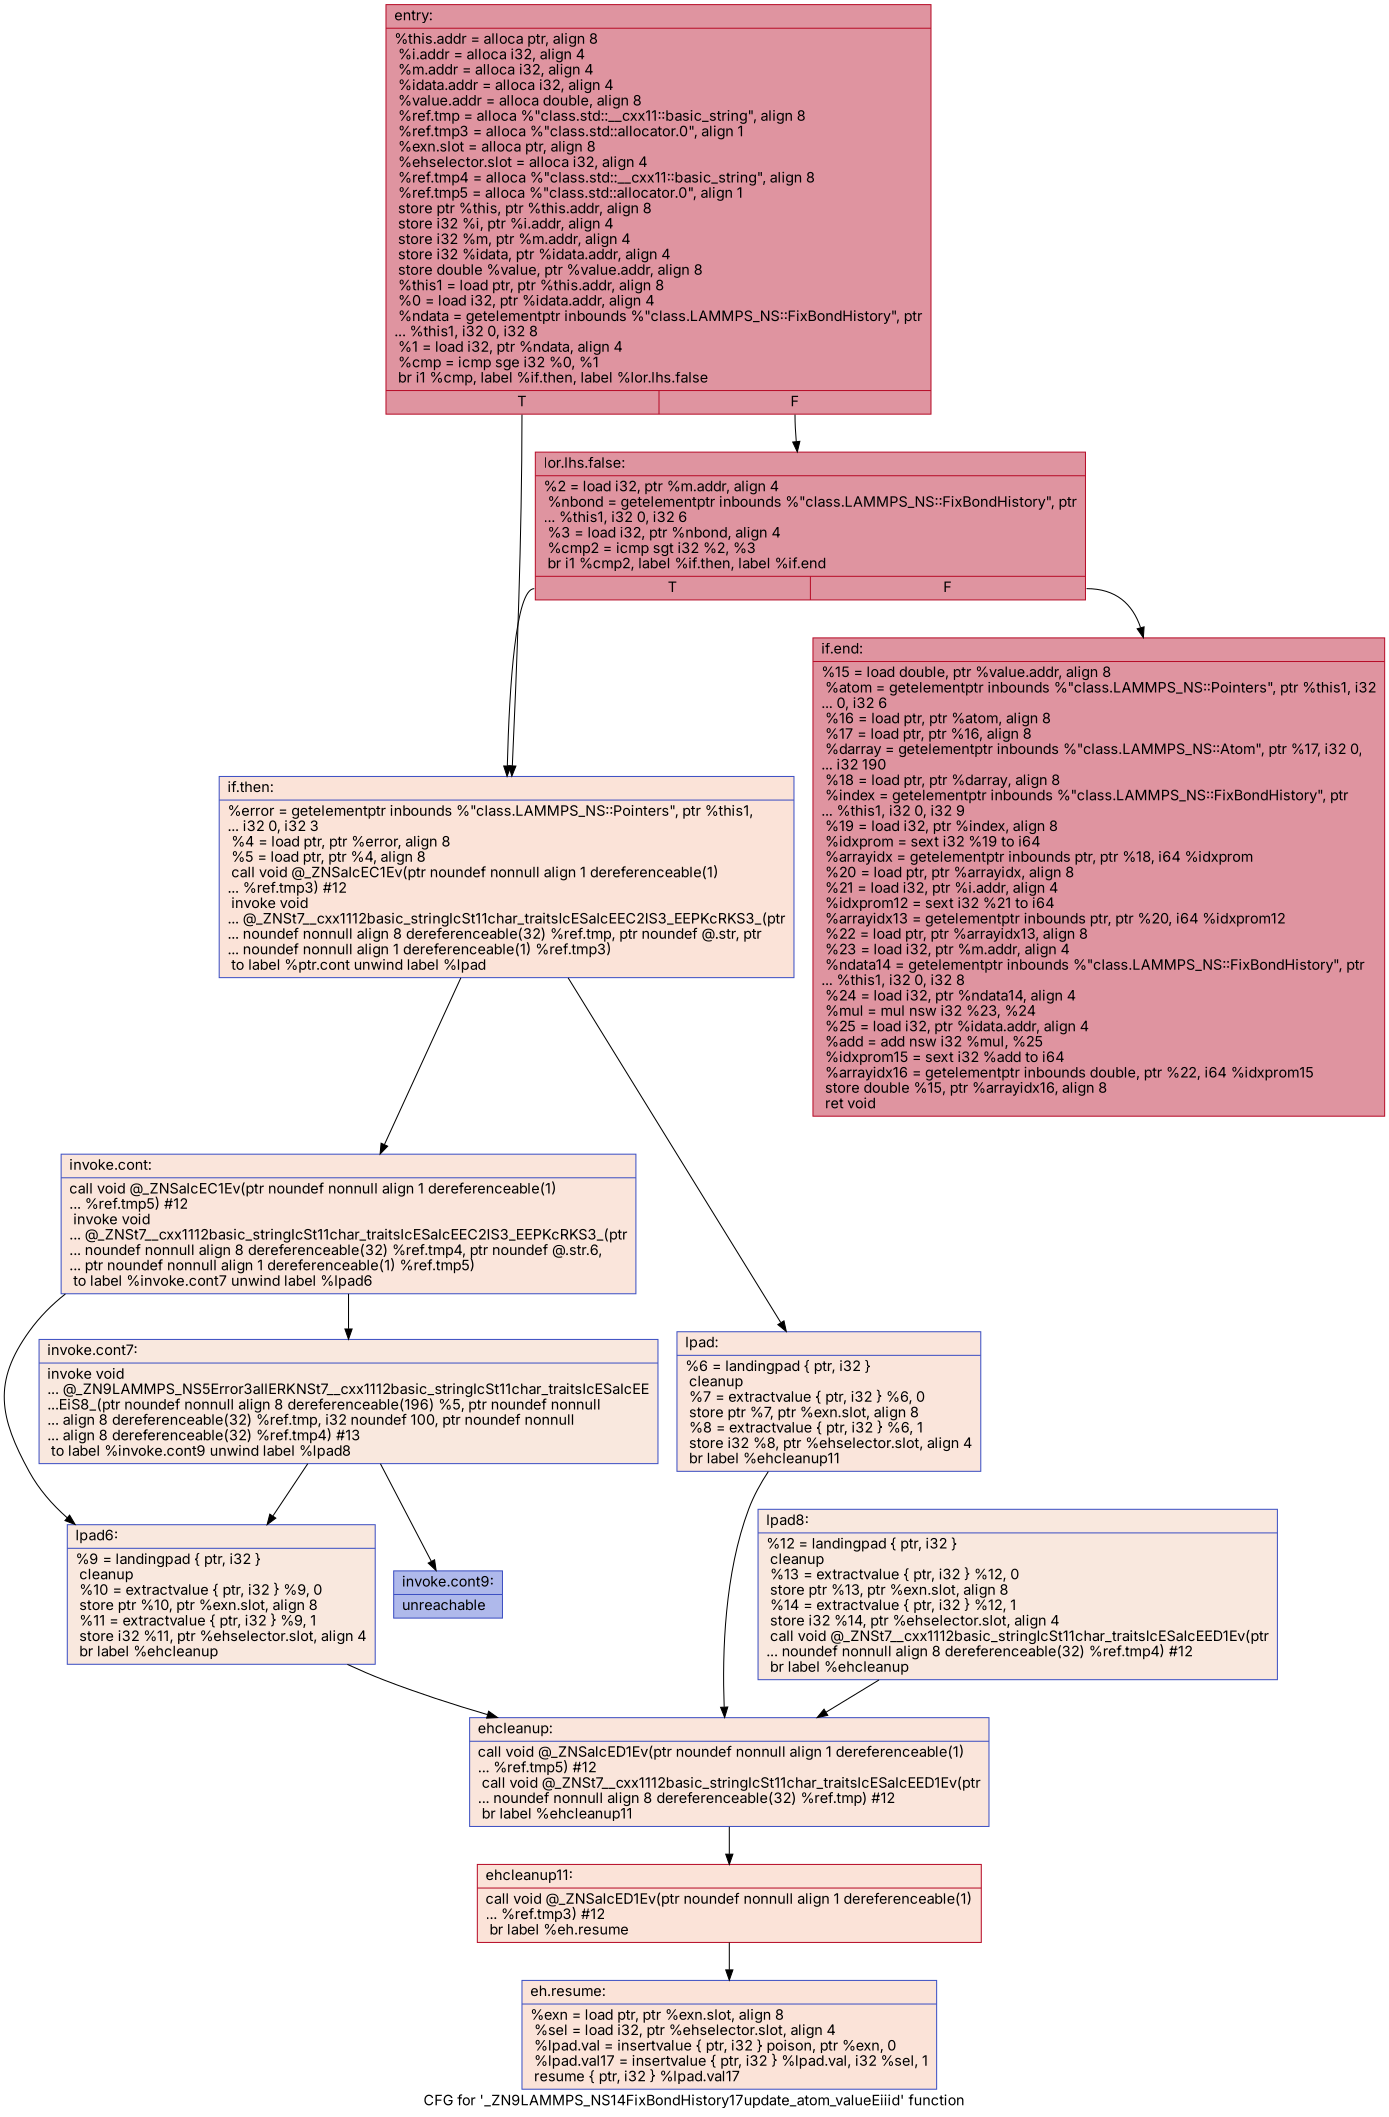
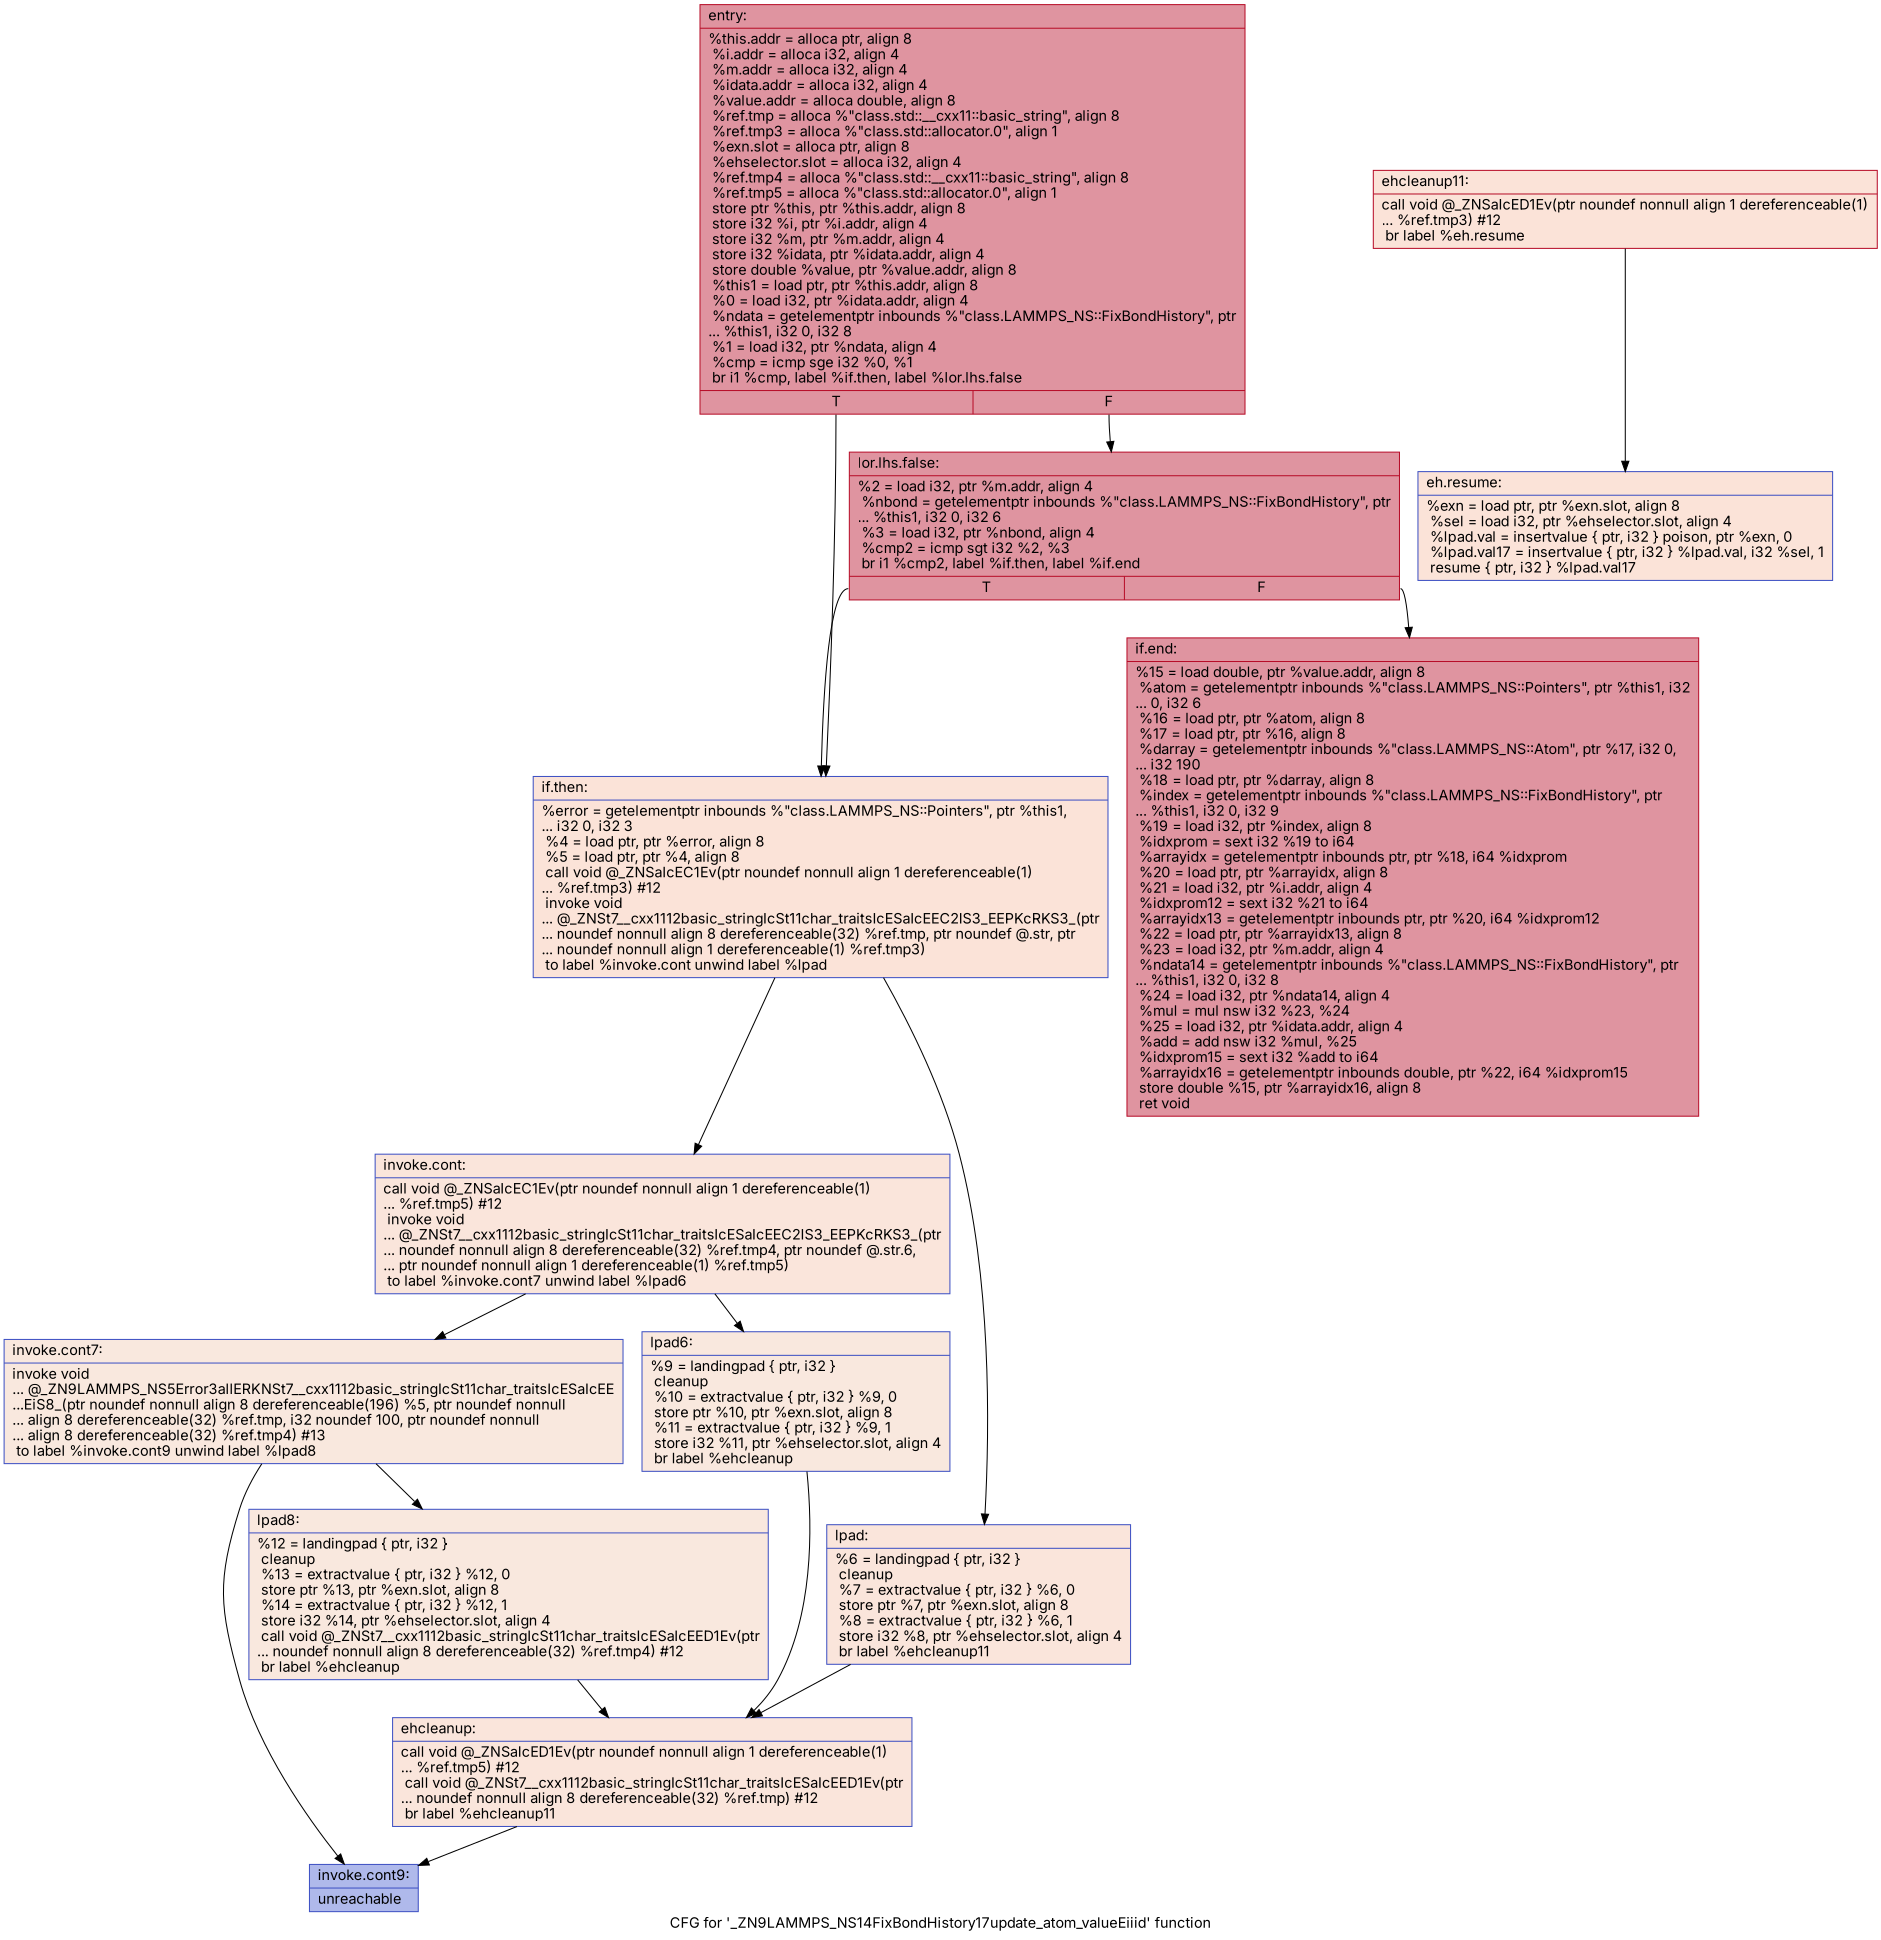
node "if.then:": text "to label %ptr.cont unwind label %lpad" -> "to label %invoke.cont unwind label %lpad"
edge "invoke.cont7:" -> "lpad6:": now "invoke.cont7:" -> "lpad8:"
edge "ehcleanup:" -> "ehcleanup11:": now "ehcleanup:" -> "invoke.cont9:"
